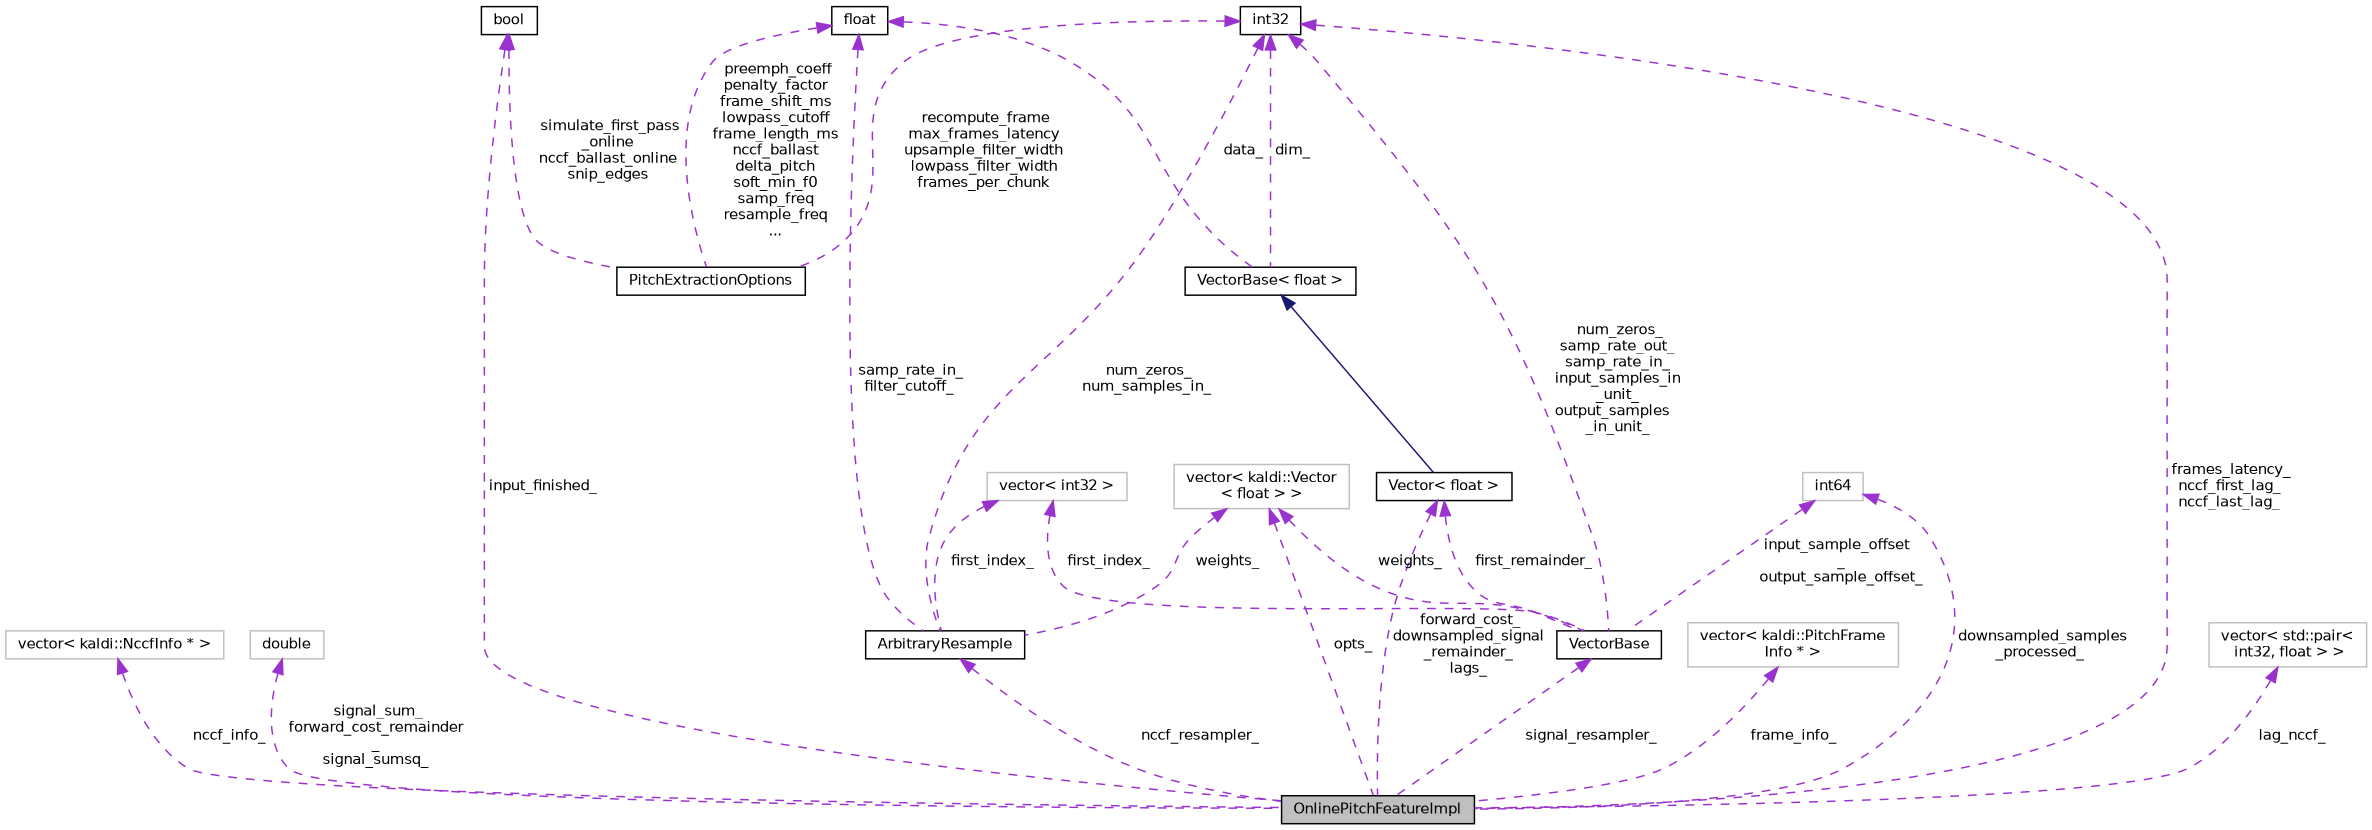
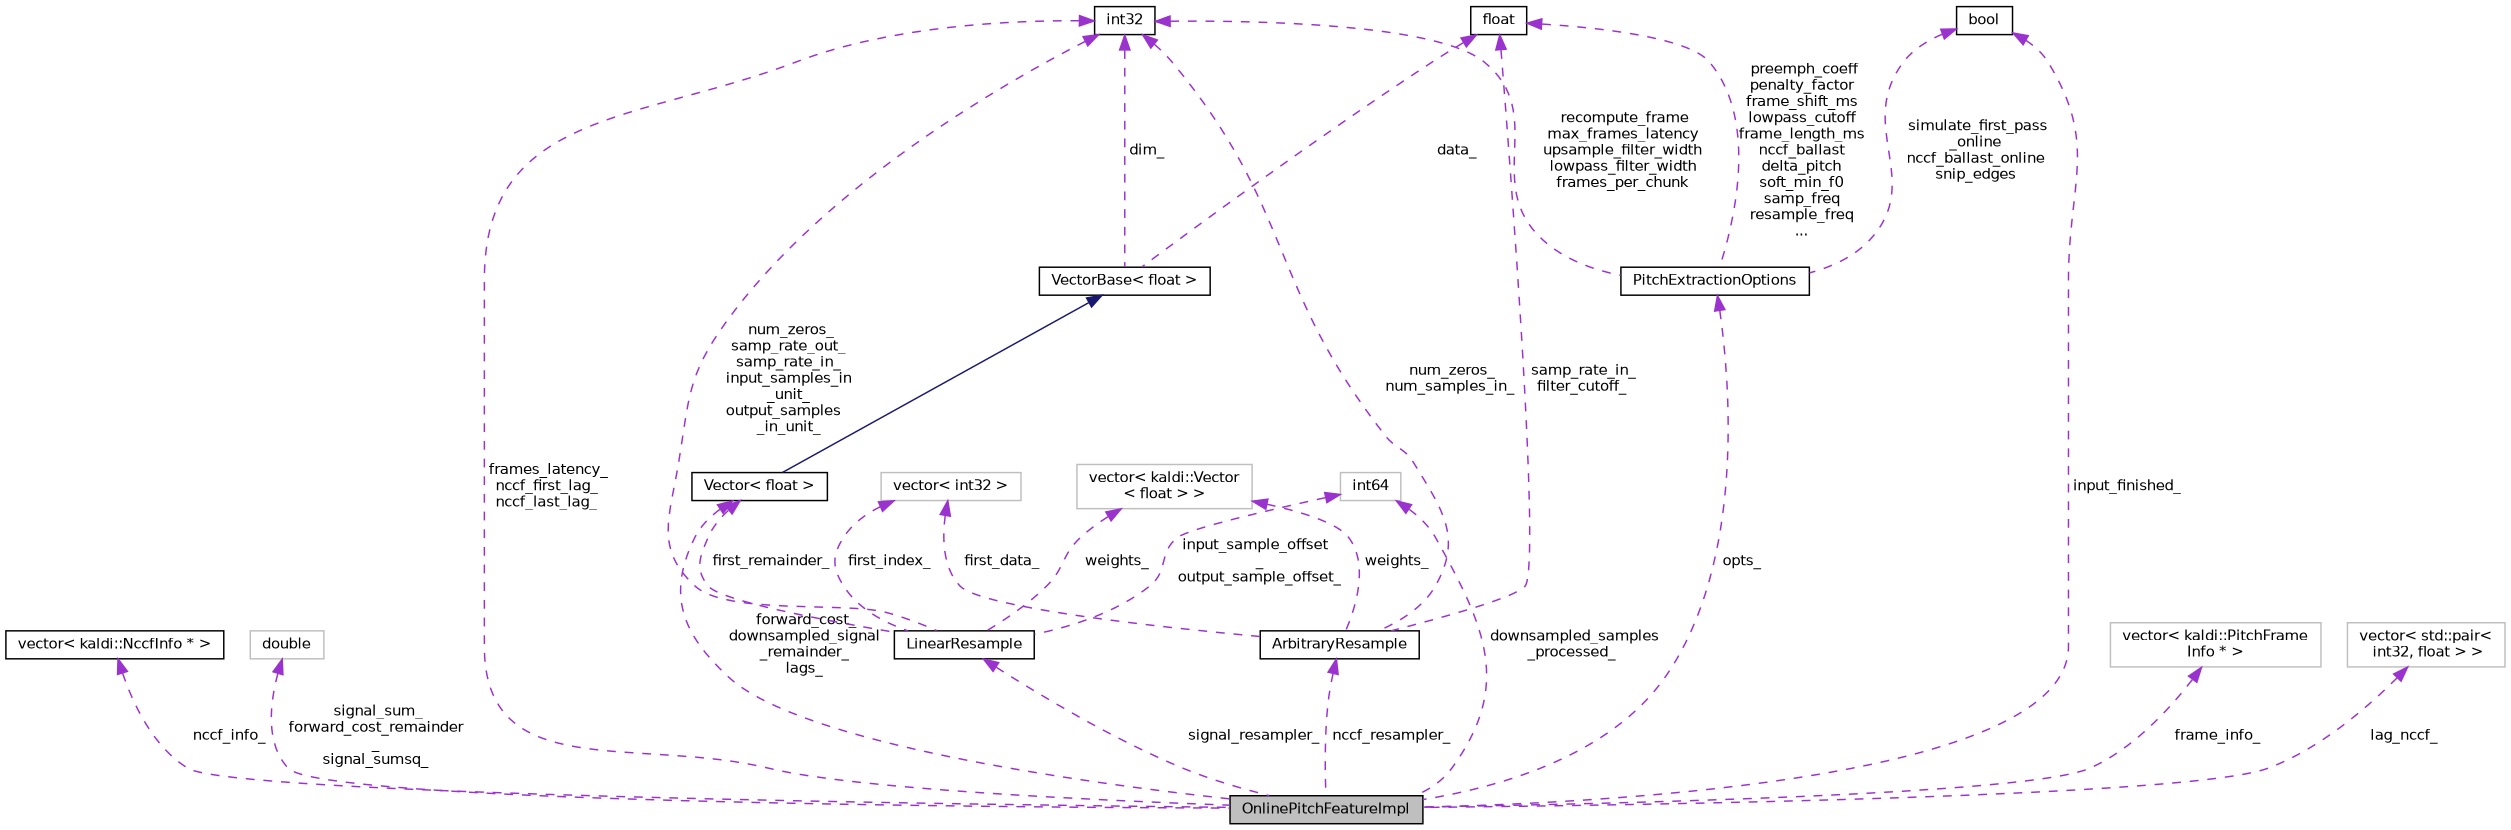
edge "ArbitraryResample" -> "vector< int32 >": label " first_index_" -> " first_data_"
node "vector< kaldi::NccfInfo * >": color grey75 -> black
node "VectorBase": label "VectorBase" -> "LinearResample"
edge "OnlinePitchFeatureImpl" -> "vector< kaldi::Vector < float > >": now "OnlinePitchFeatureImpl" -> "PitchExtractionOptions"
